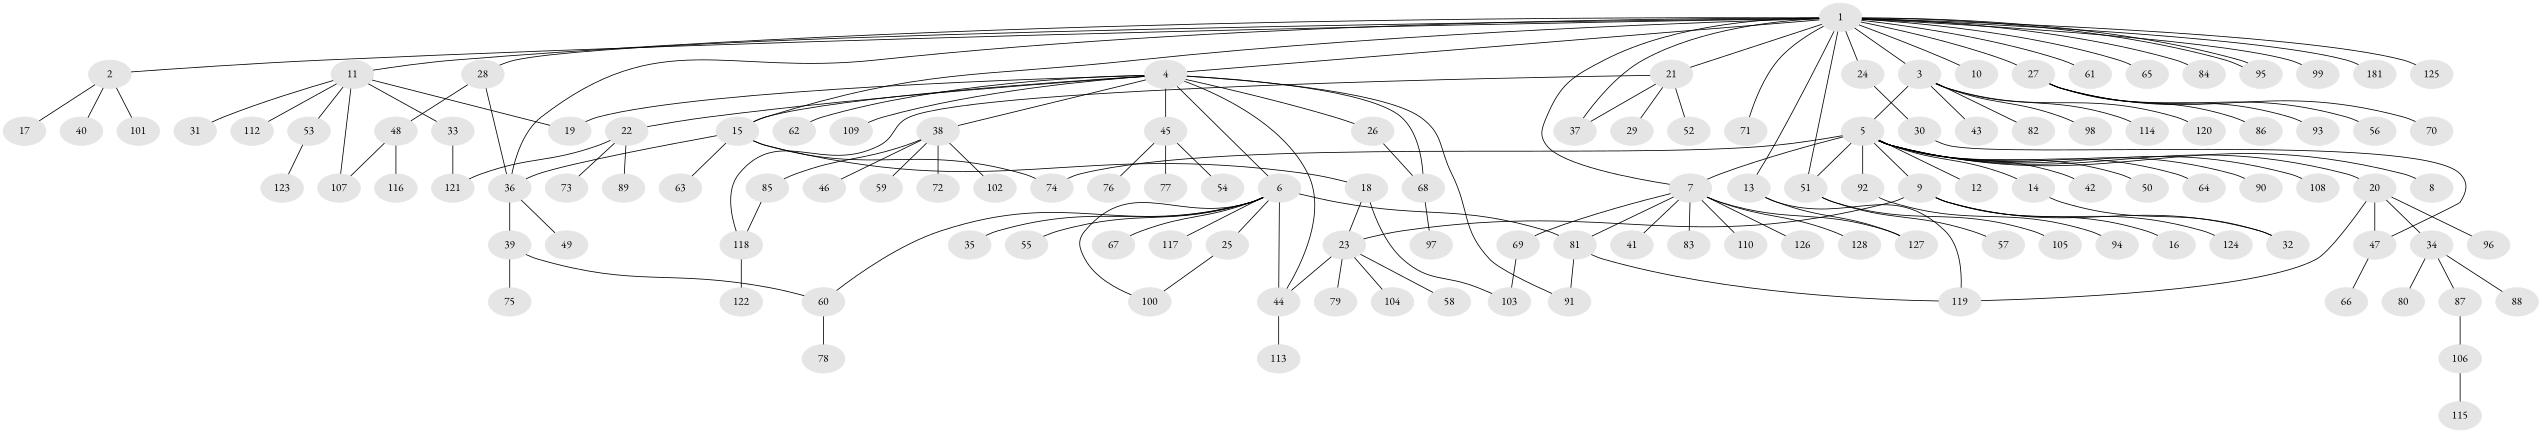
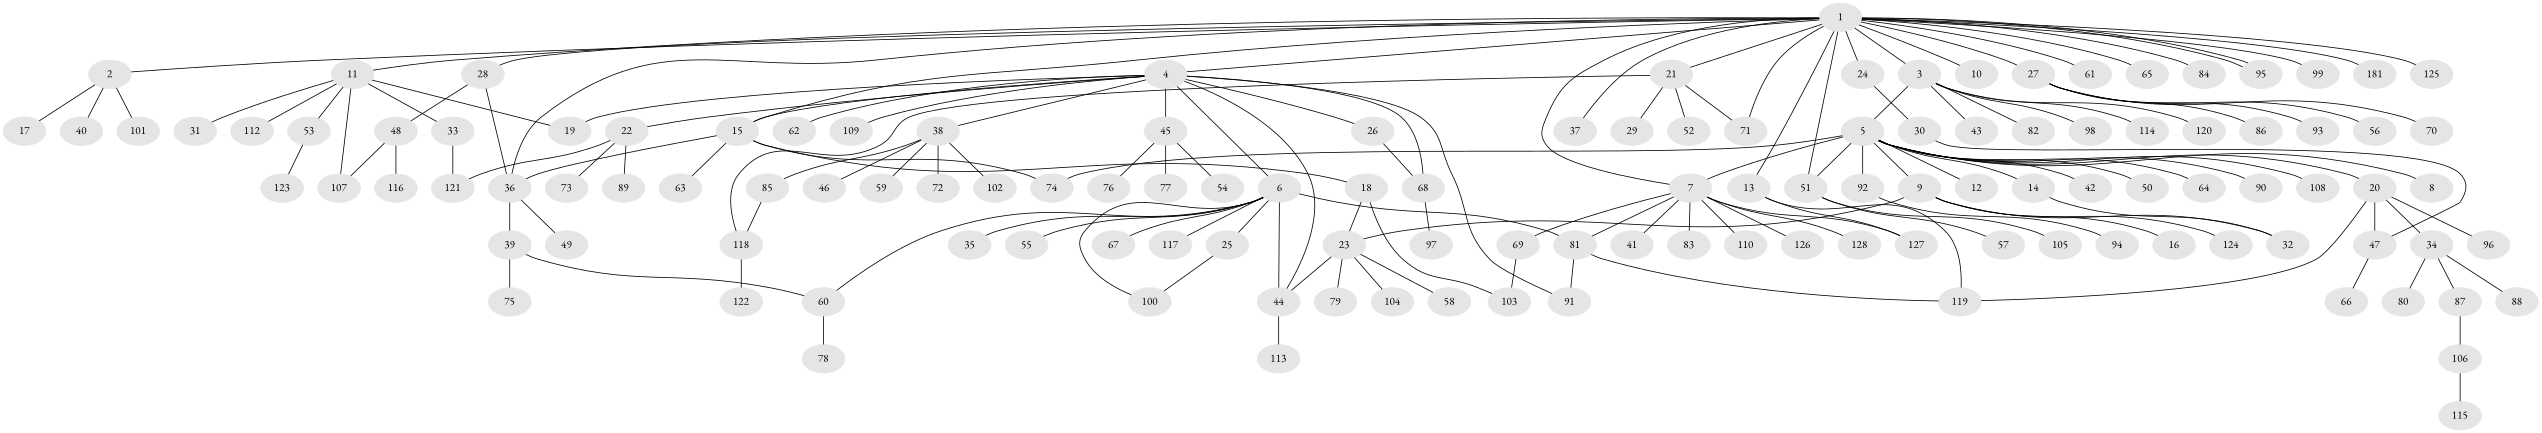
edge "21" -- "37": now "21" -- "71"
